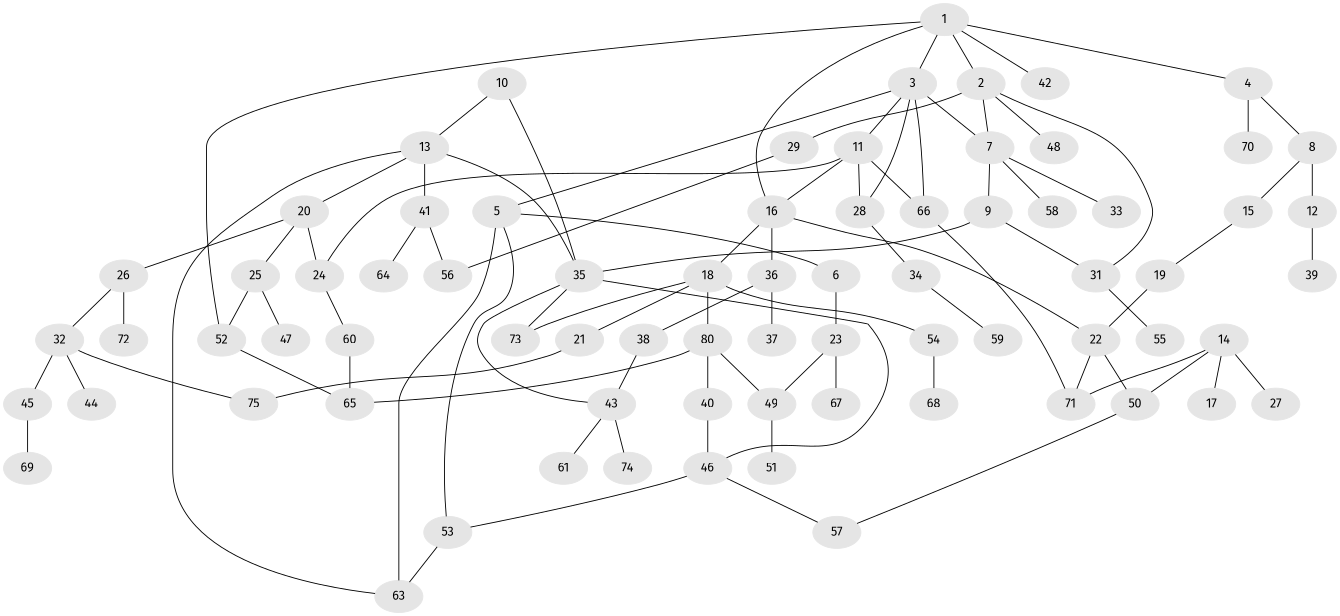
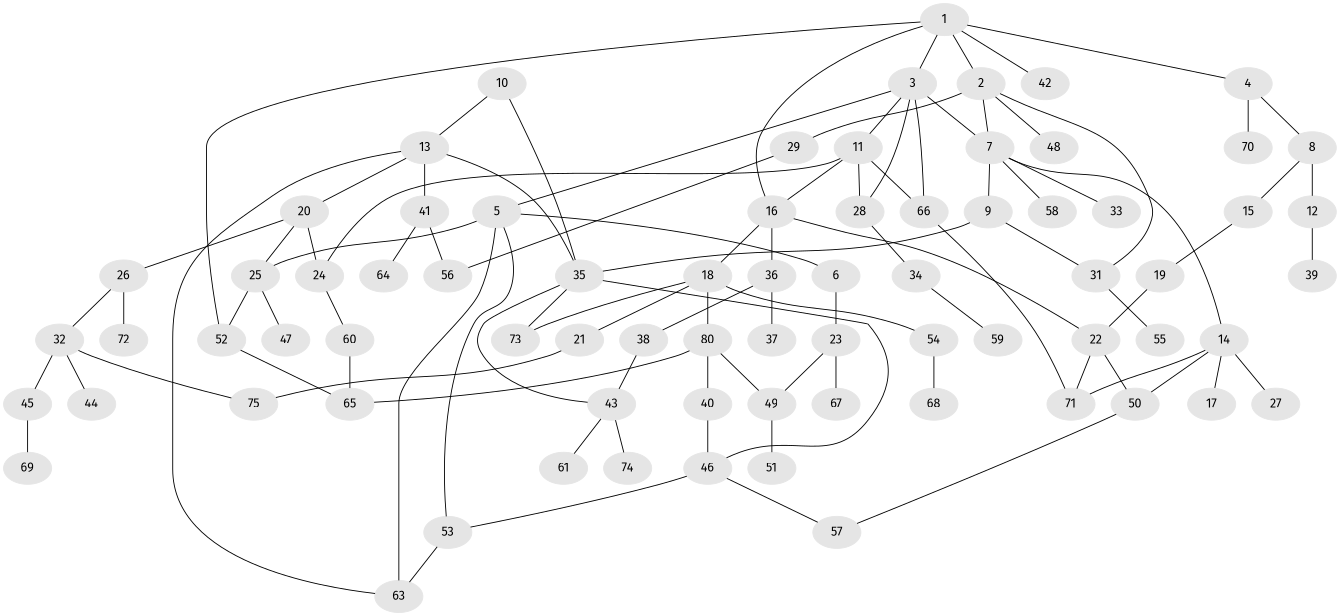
edge "7" -- "14": added
edge "5" -- "25": added
